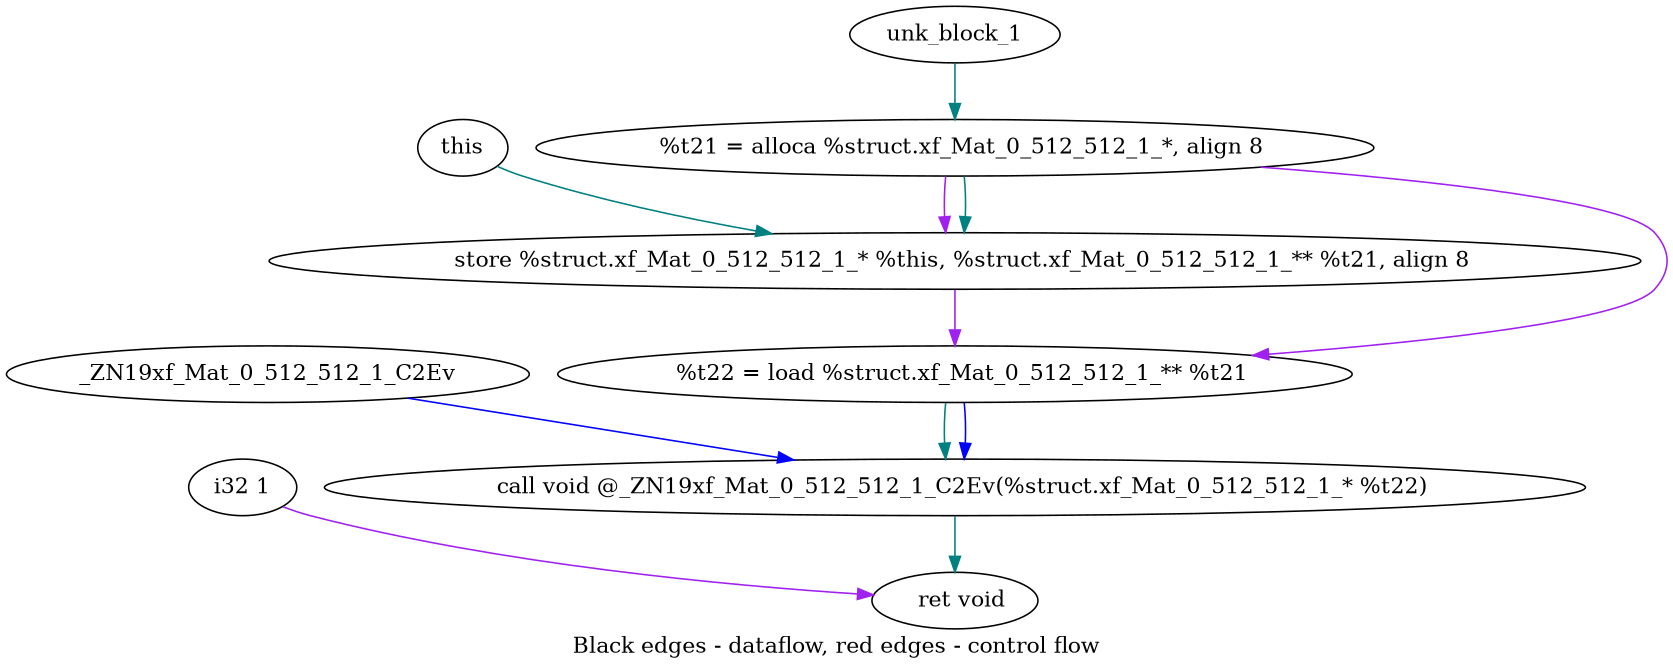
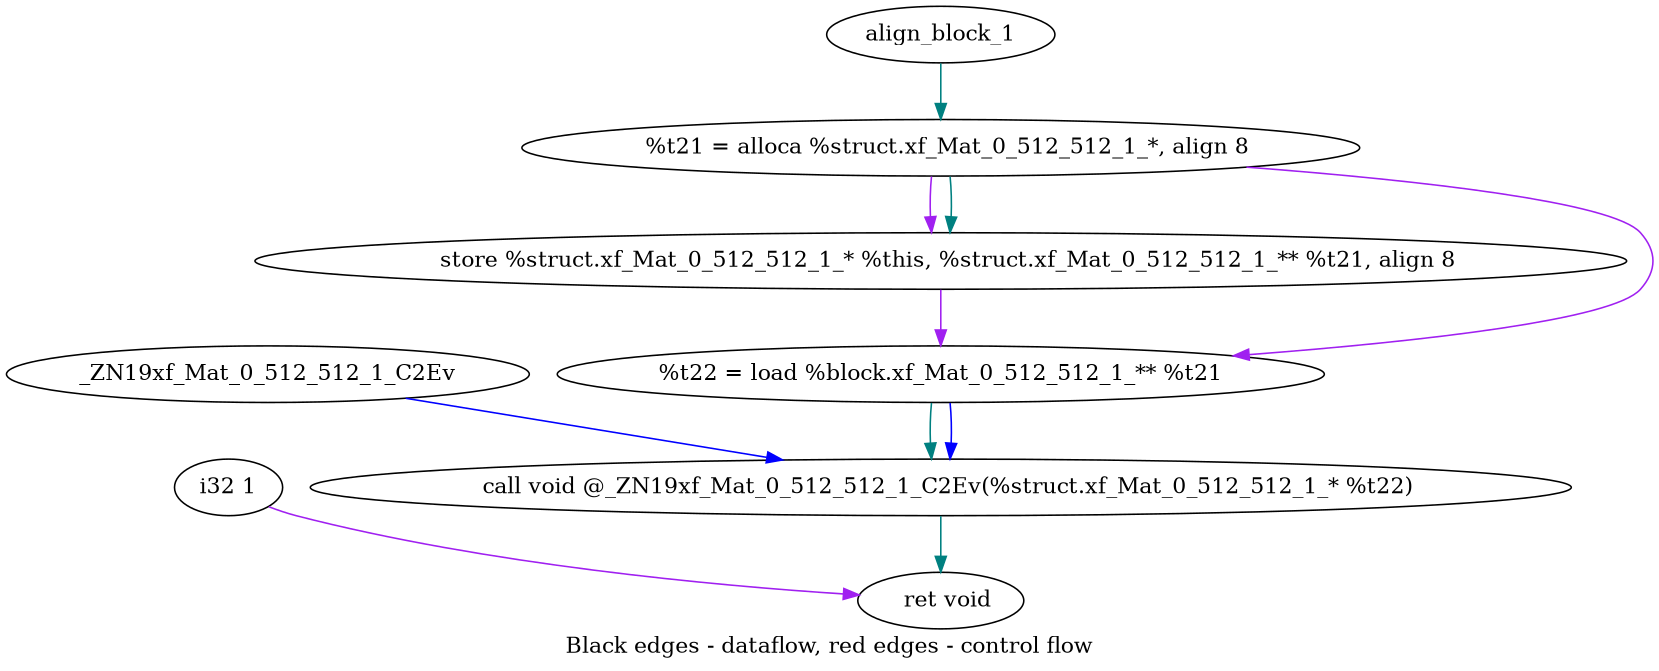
node "unk_block_1": label "unk_block_1" -> "align_block_1"
node "this": removed
node "%t22 = load %struct.xf_Mat_0_512_512_1_** %t21": label "%t22 = load %struct.xf_Mat_0_512_512_1_** %t21" -> "%t22 = load %block.xf_Mat_0_512_512_1_** %t21"
